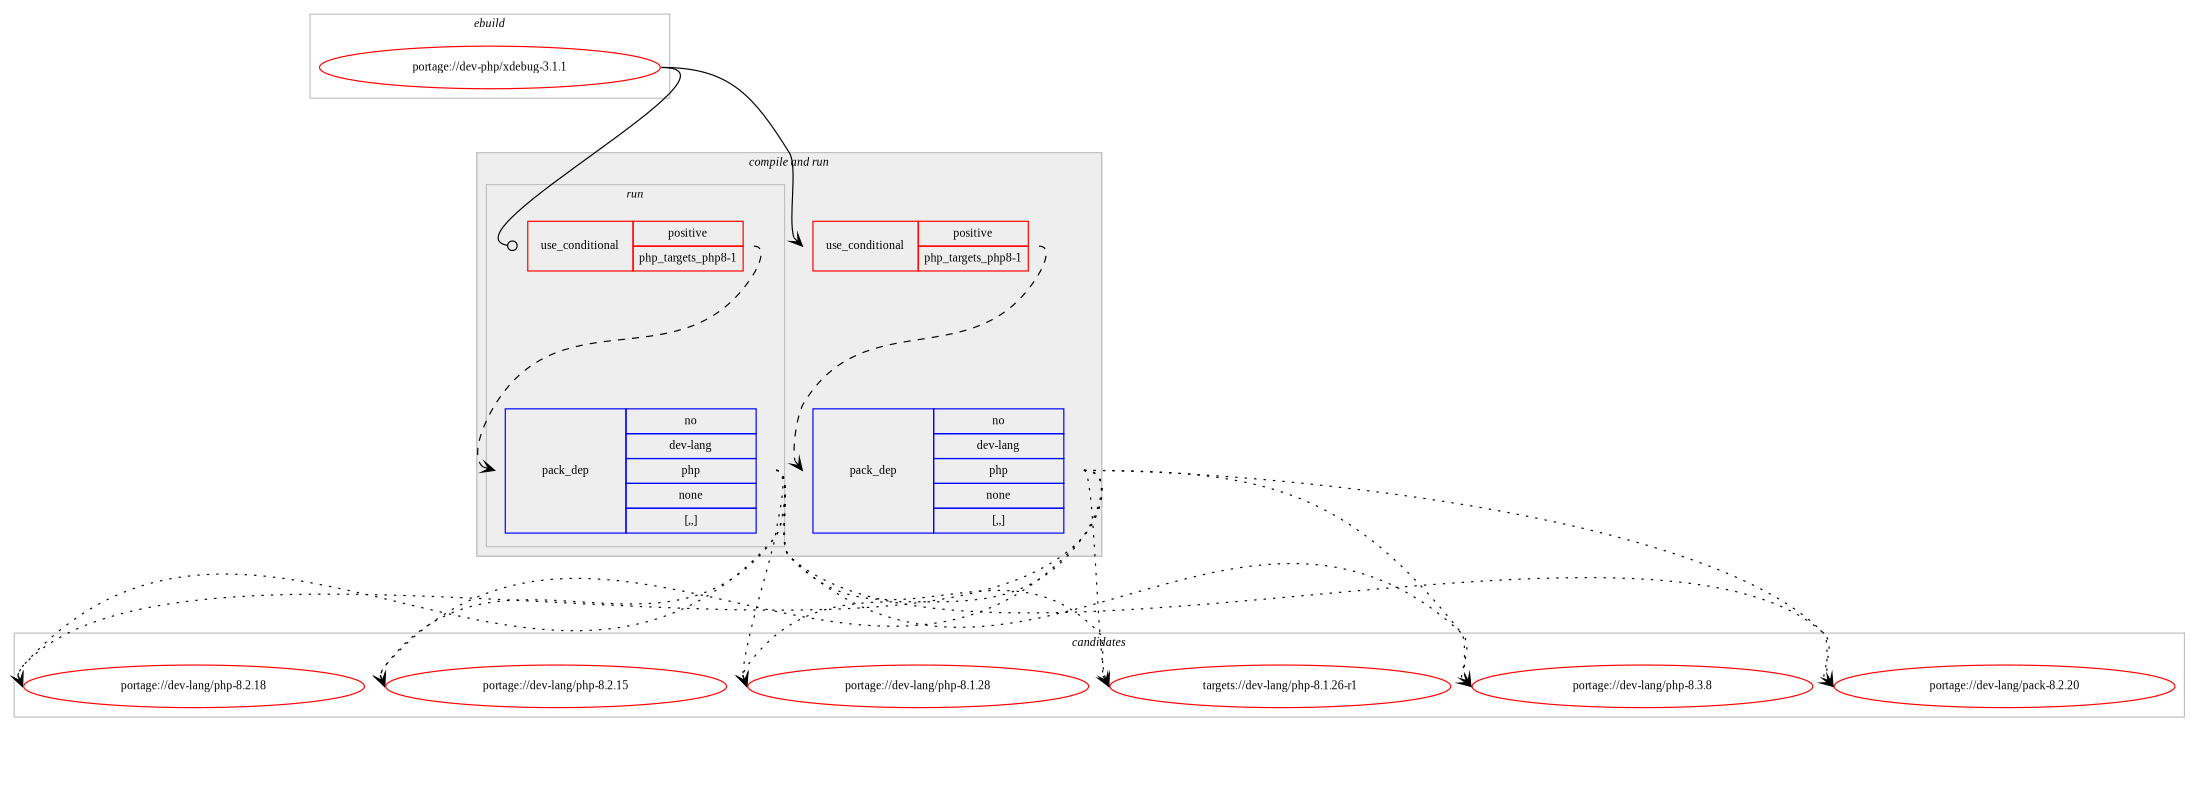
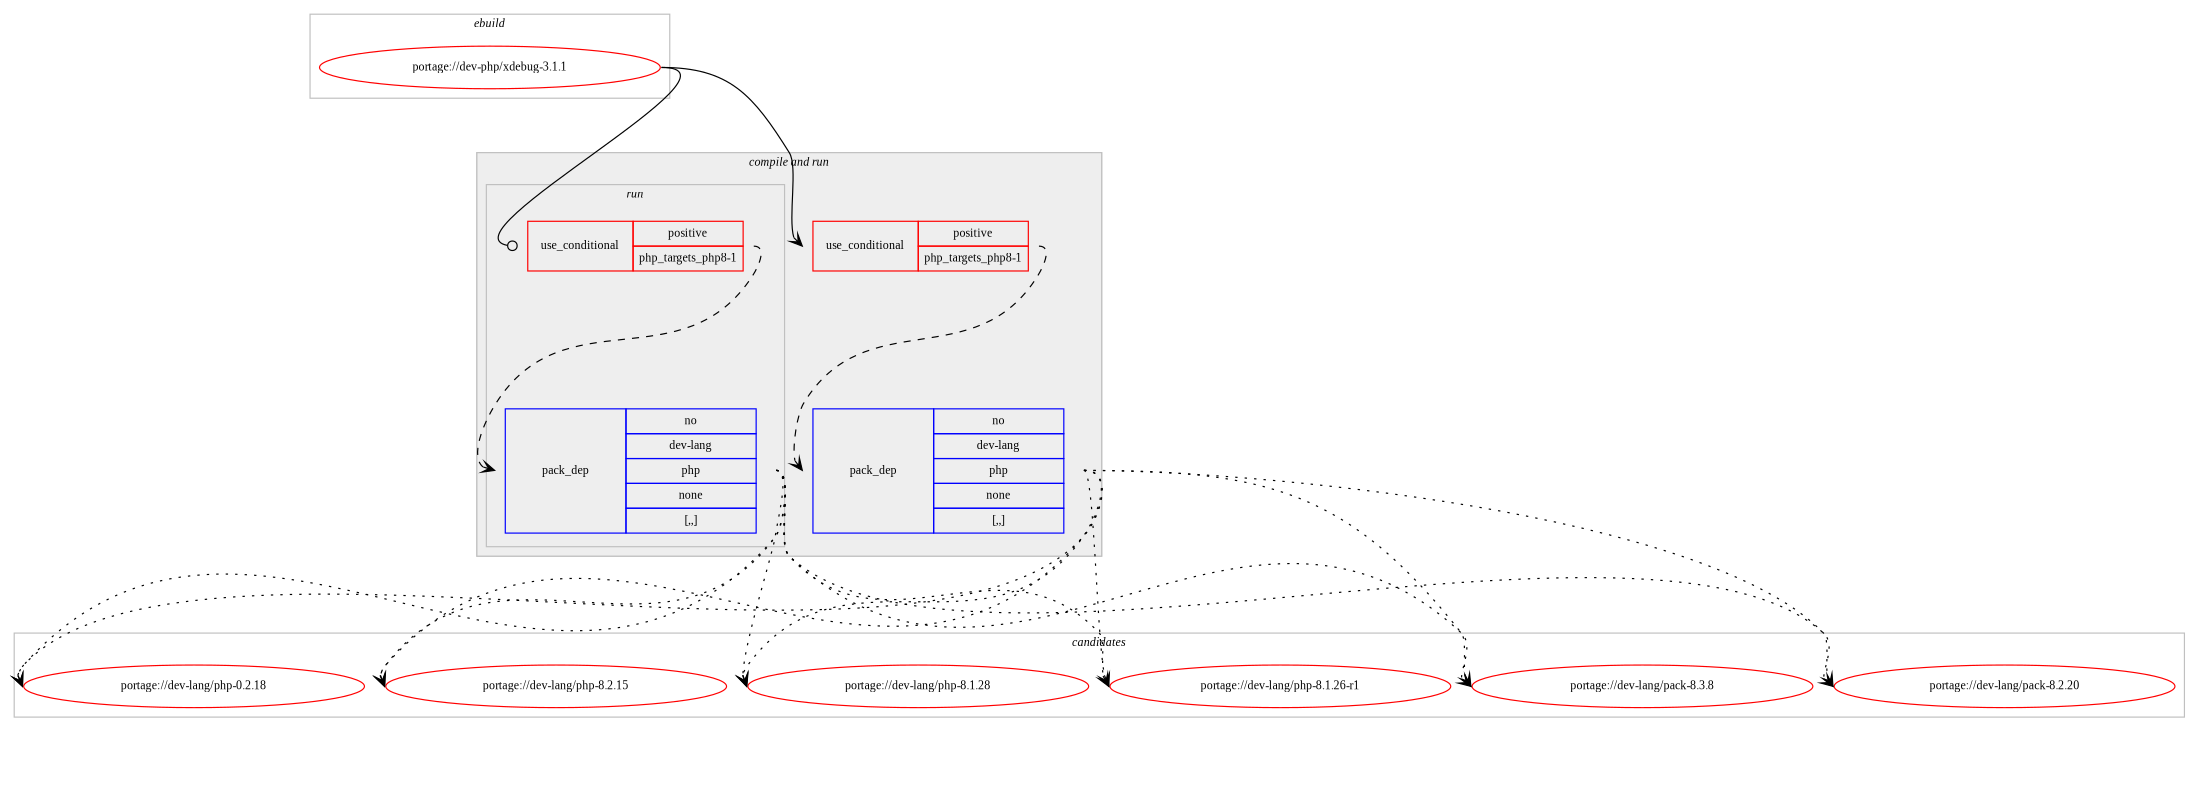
node "portage://dev-lang/php-8.2.18": label "portage://dev-lang/php-8.2.18" -> "portage://dev-lang/php-0.2.18"
node "targets://dev-lang/php-8.1.26-r1": label "targets://dev-lang/php-8.1.26-r1" -> "portage://dev-lang/php-8.1.26-r1"
node "portage://dev-lang/php-8.3.8": label "portage://dev-lang/php-8.3.8" -> "portage://dev-lang/pack-8.3.8"
